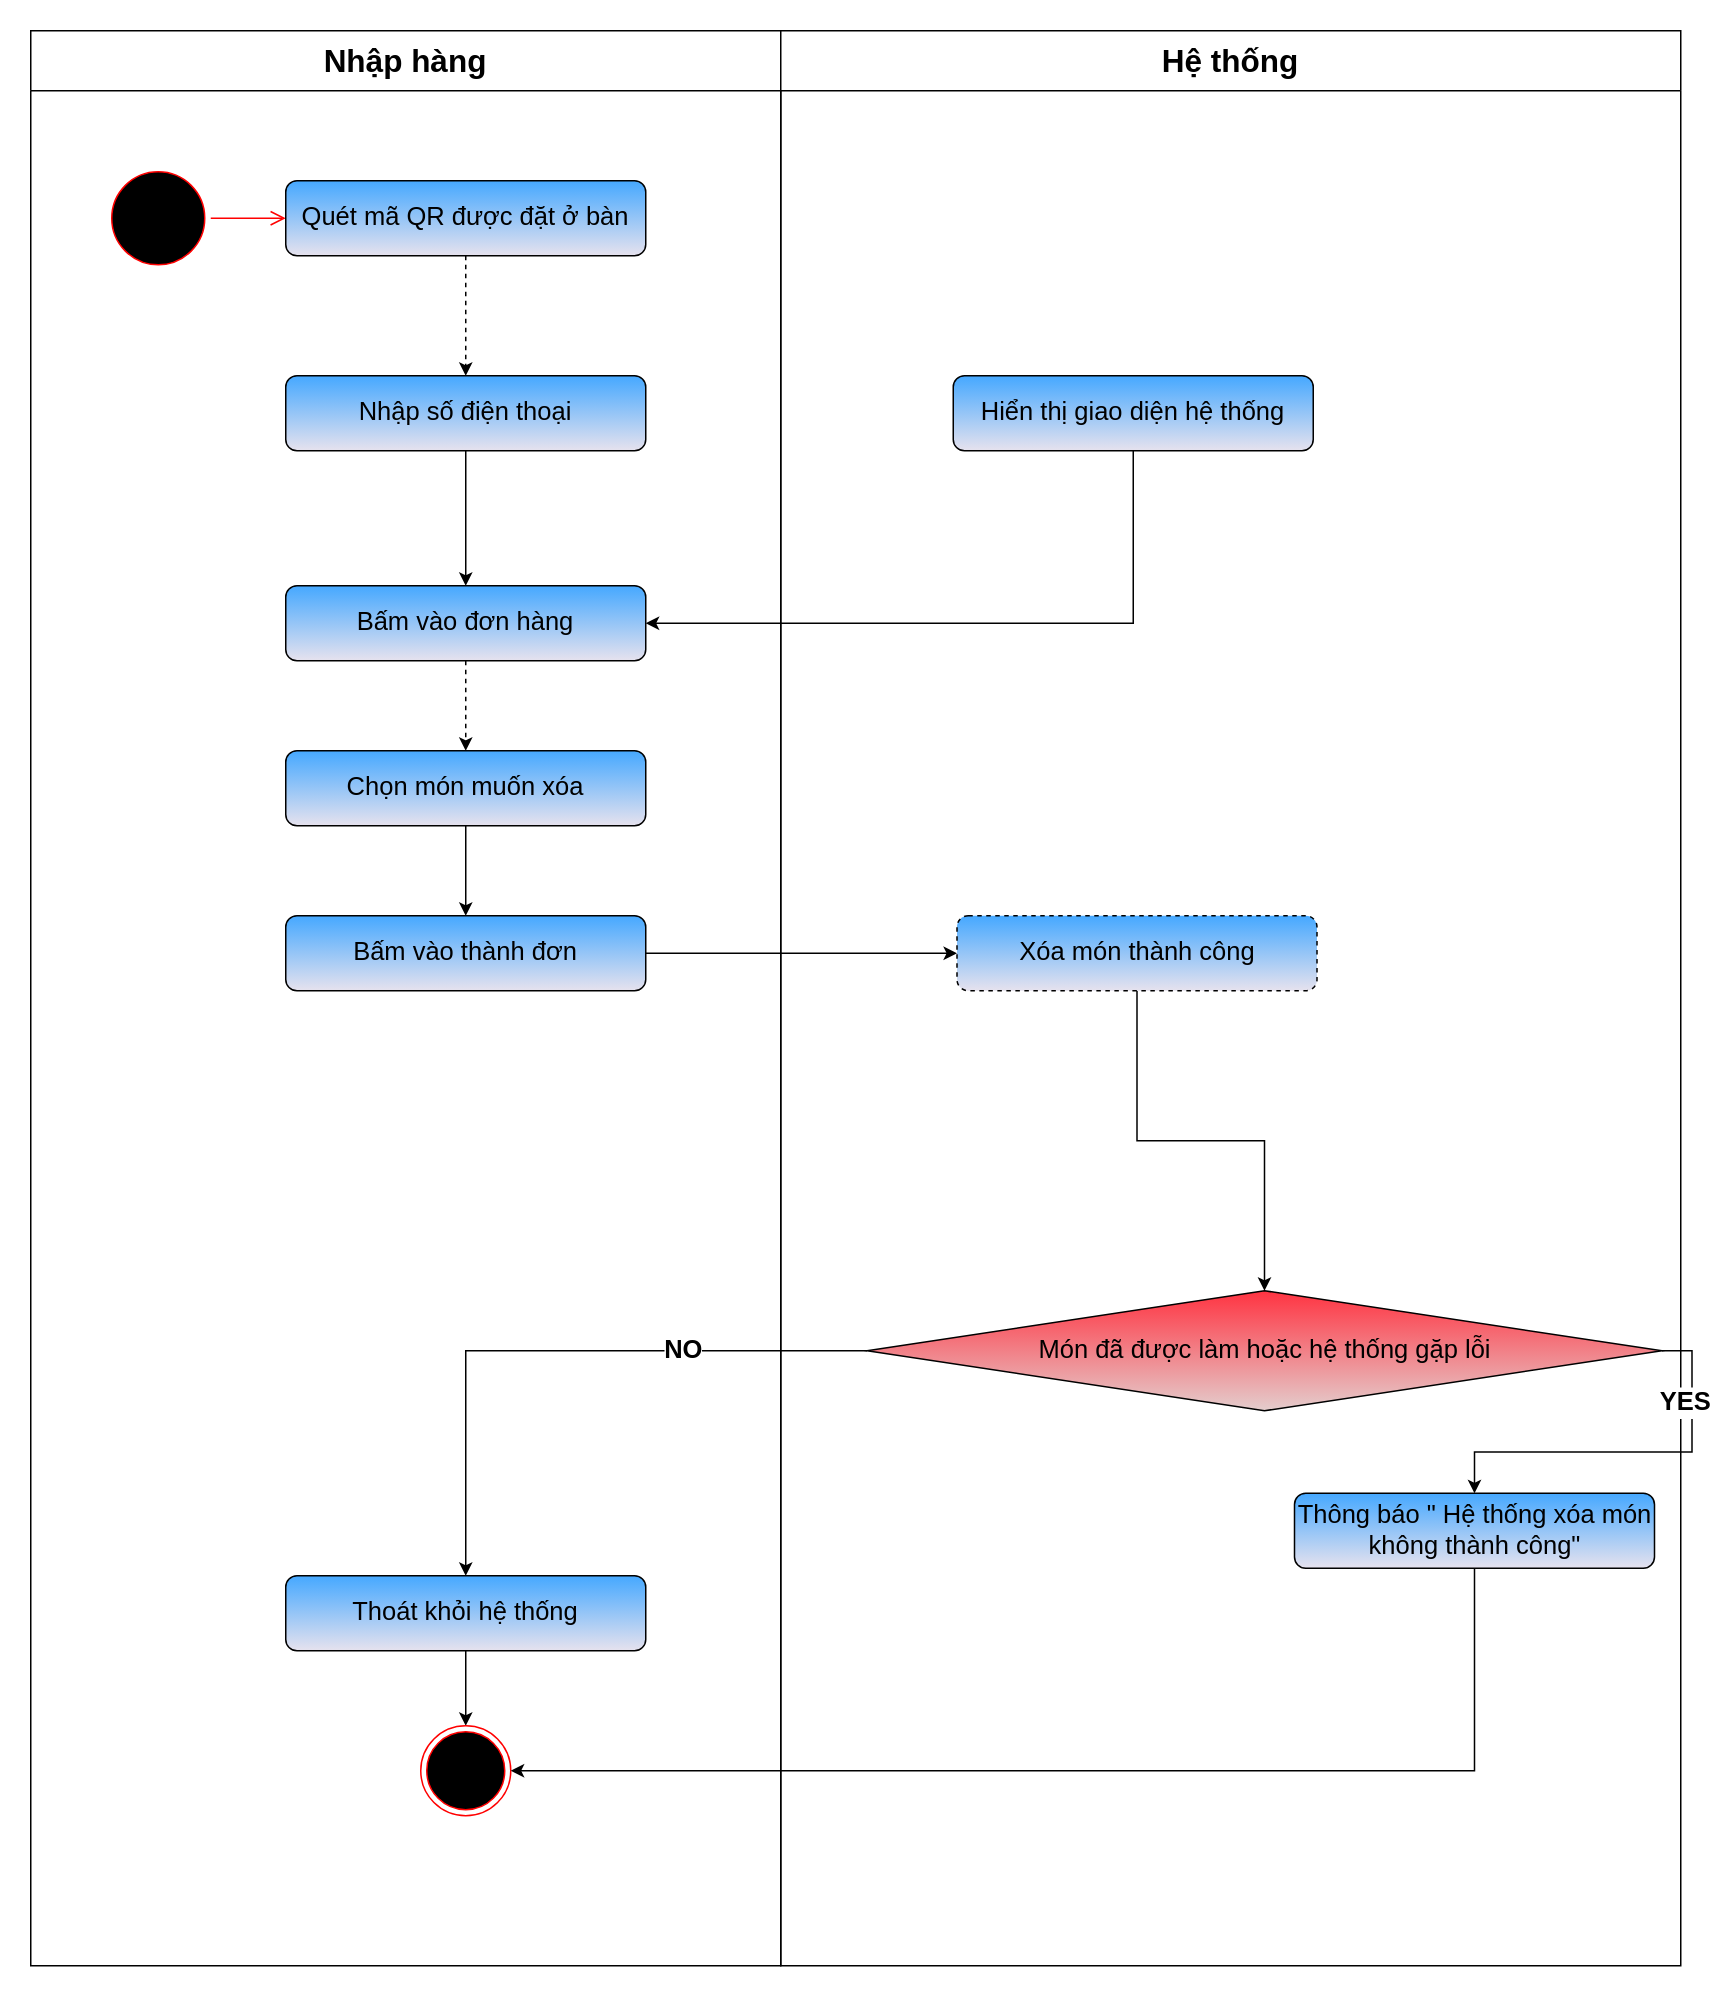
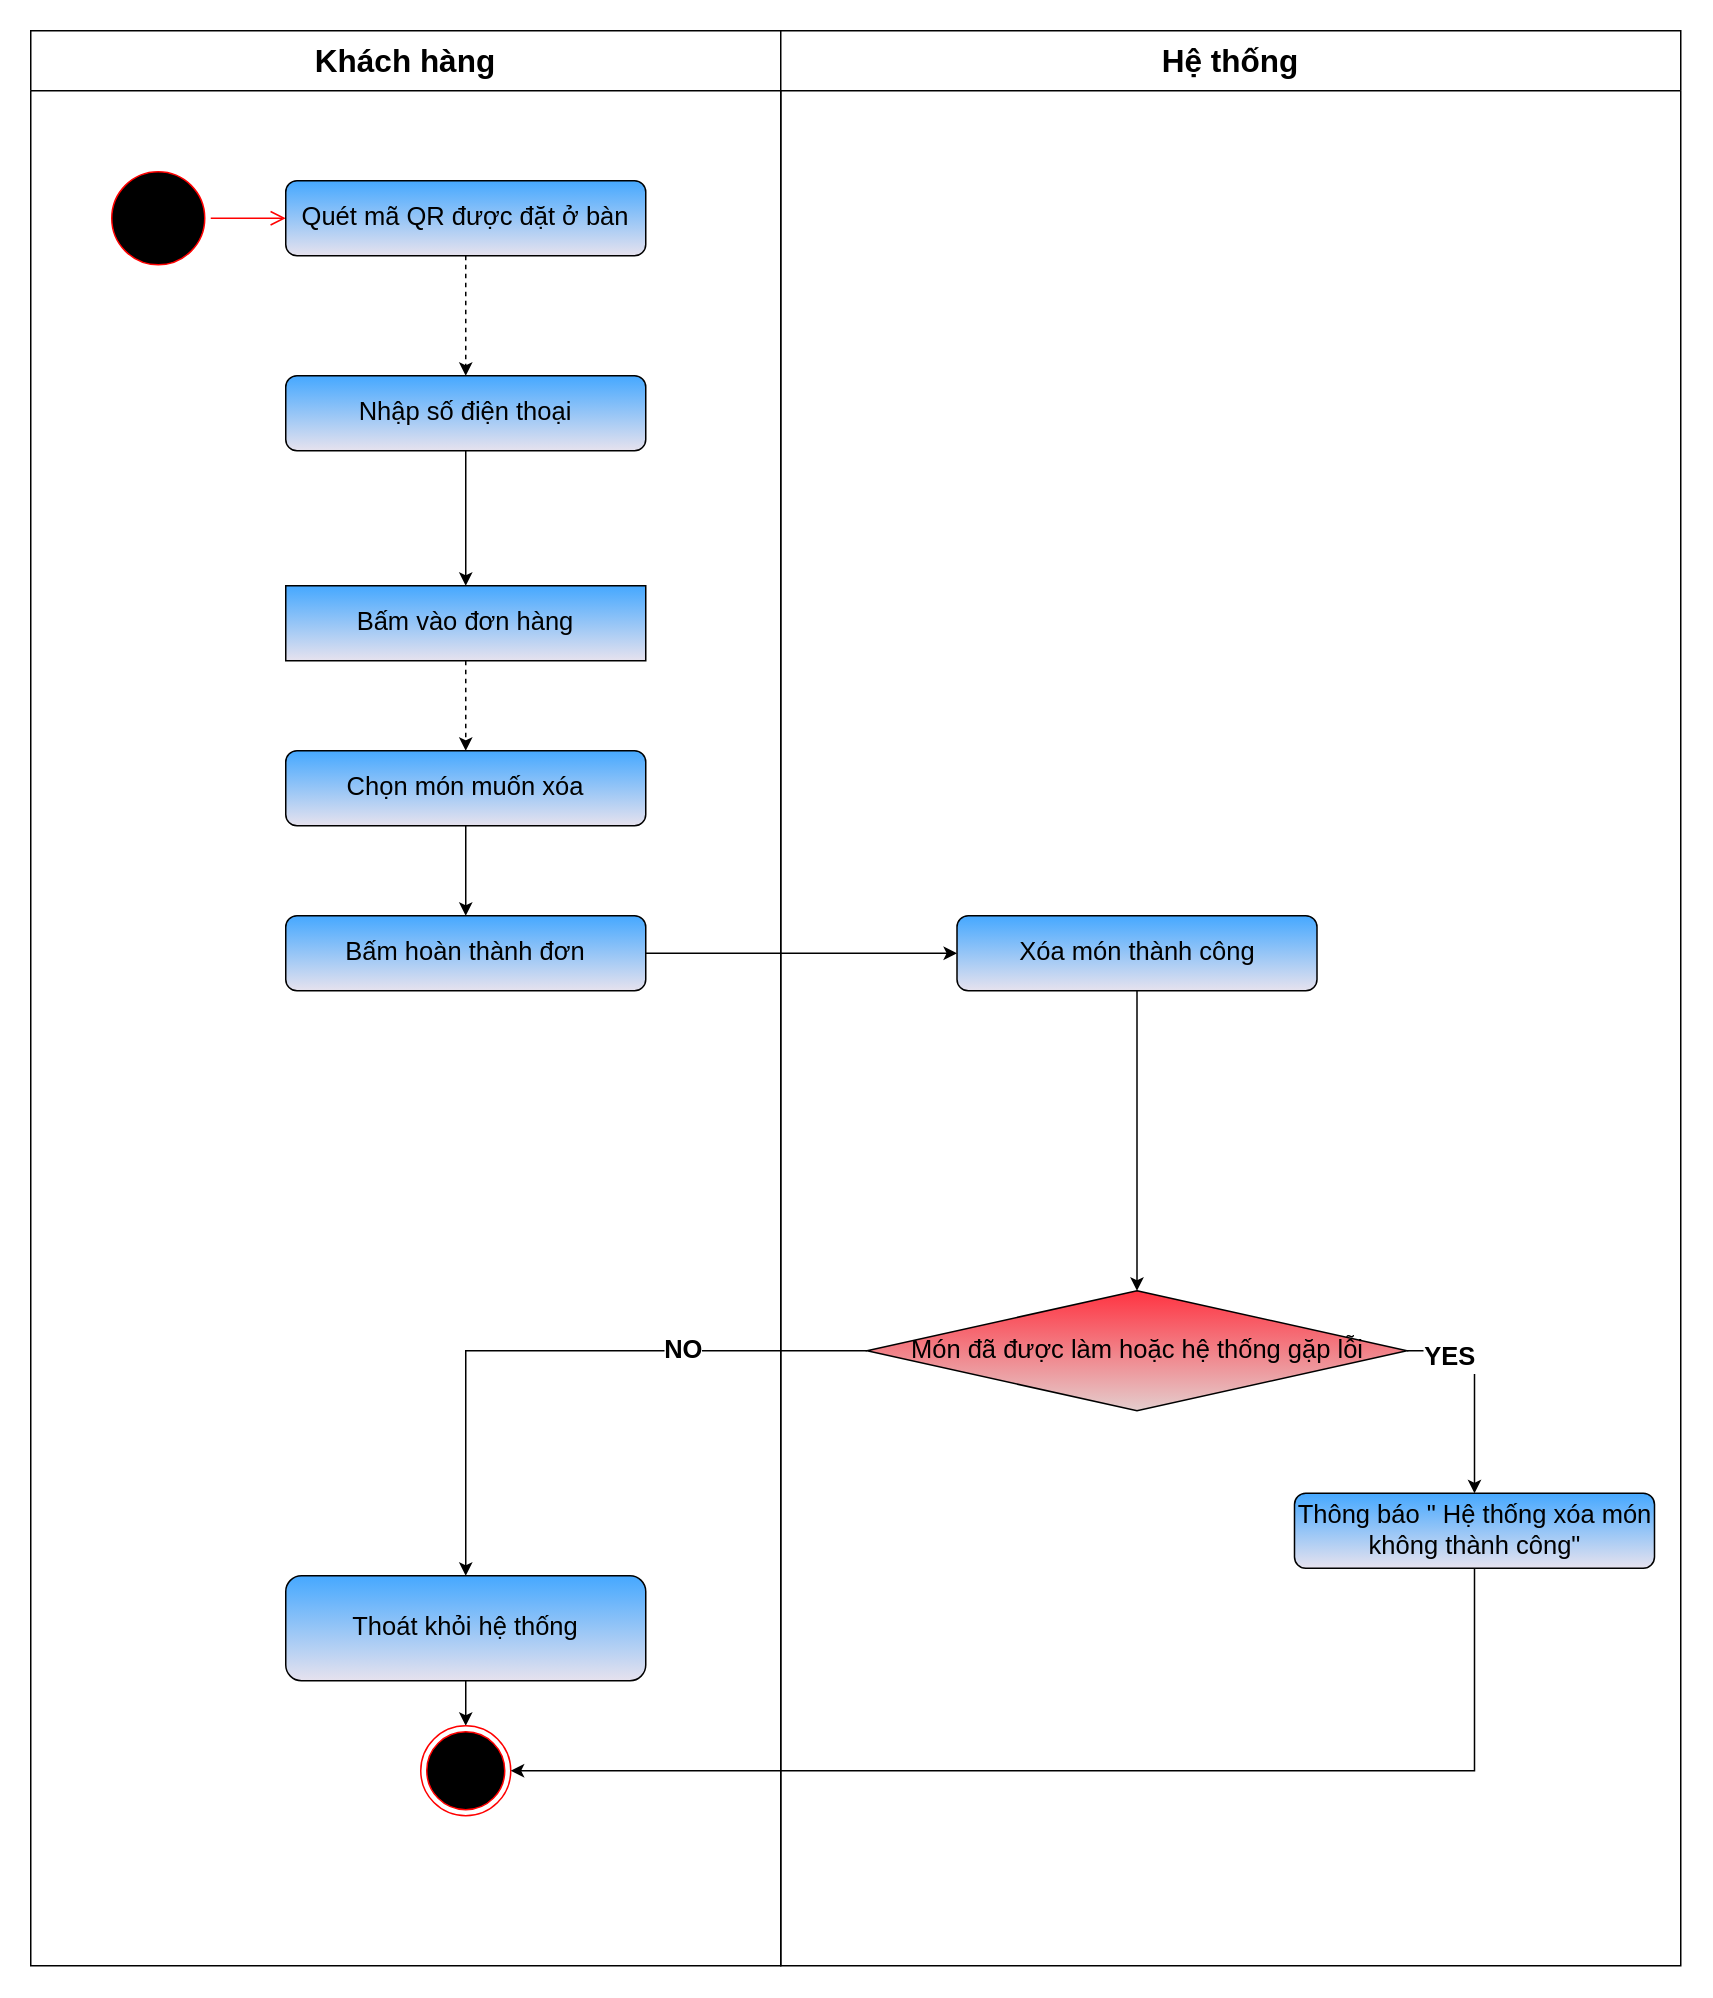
node "Nhập hàng": label "Nhập hàng" -> "Khách hàng"
node "Hiển thị giao diện hệ thống": removed
node "Bấm vào đơn hàng": shape rounded rectangle -> rectangle
edge "Hiển thị giao diện hệ thống" -> "Bấm vào đơn hàng": removed
node "Bấm vào thành đơn": label "Bấm vào thành đơn" -> "Bấm hoàn thành đơn"
node "Xóa món thành công": style dashed -> solid
node "Món đã được làm hoặc hệ thống gặp lỗi": size 795x120 -> 540x120
node "Thoát khỏi hệ thống": size 360x75 -> 360x105
